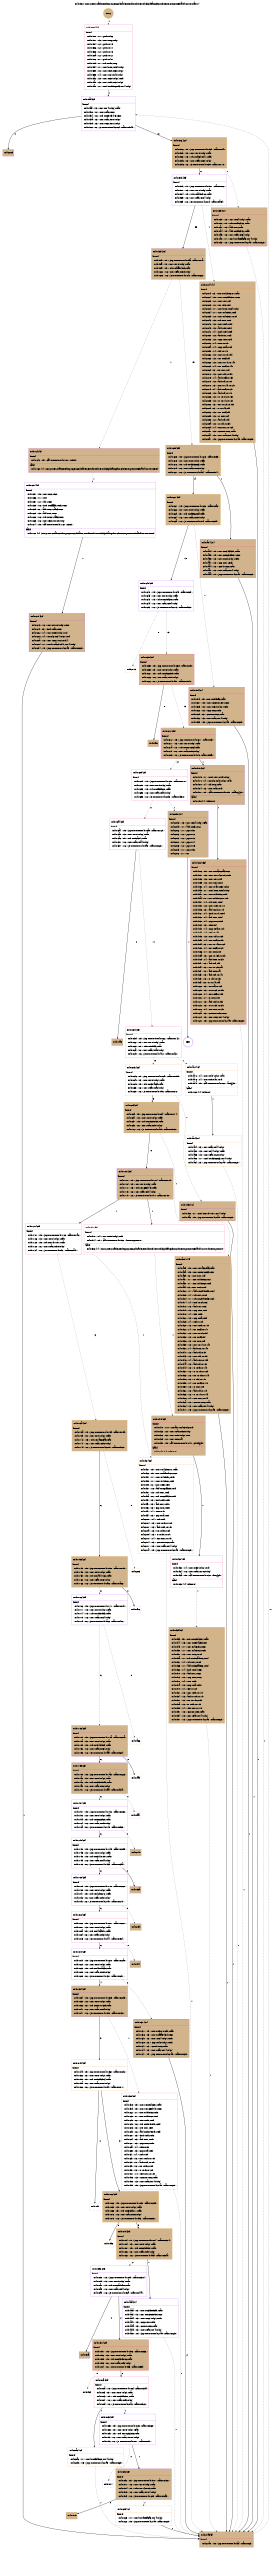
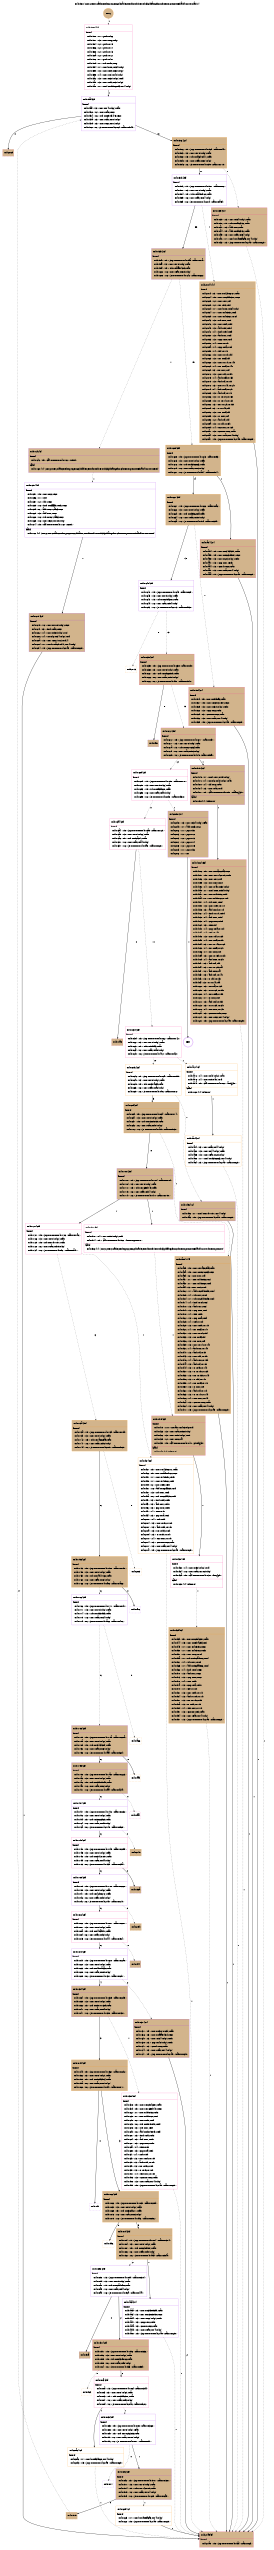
edge "0x4021a9 [5]" -> "0x4015af [23]": now "0x401915" -> "0x4015af [23]"
node "0x40184d [25]": fillcolor white -> tan
